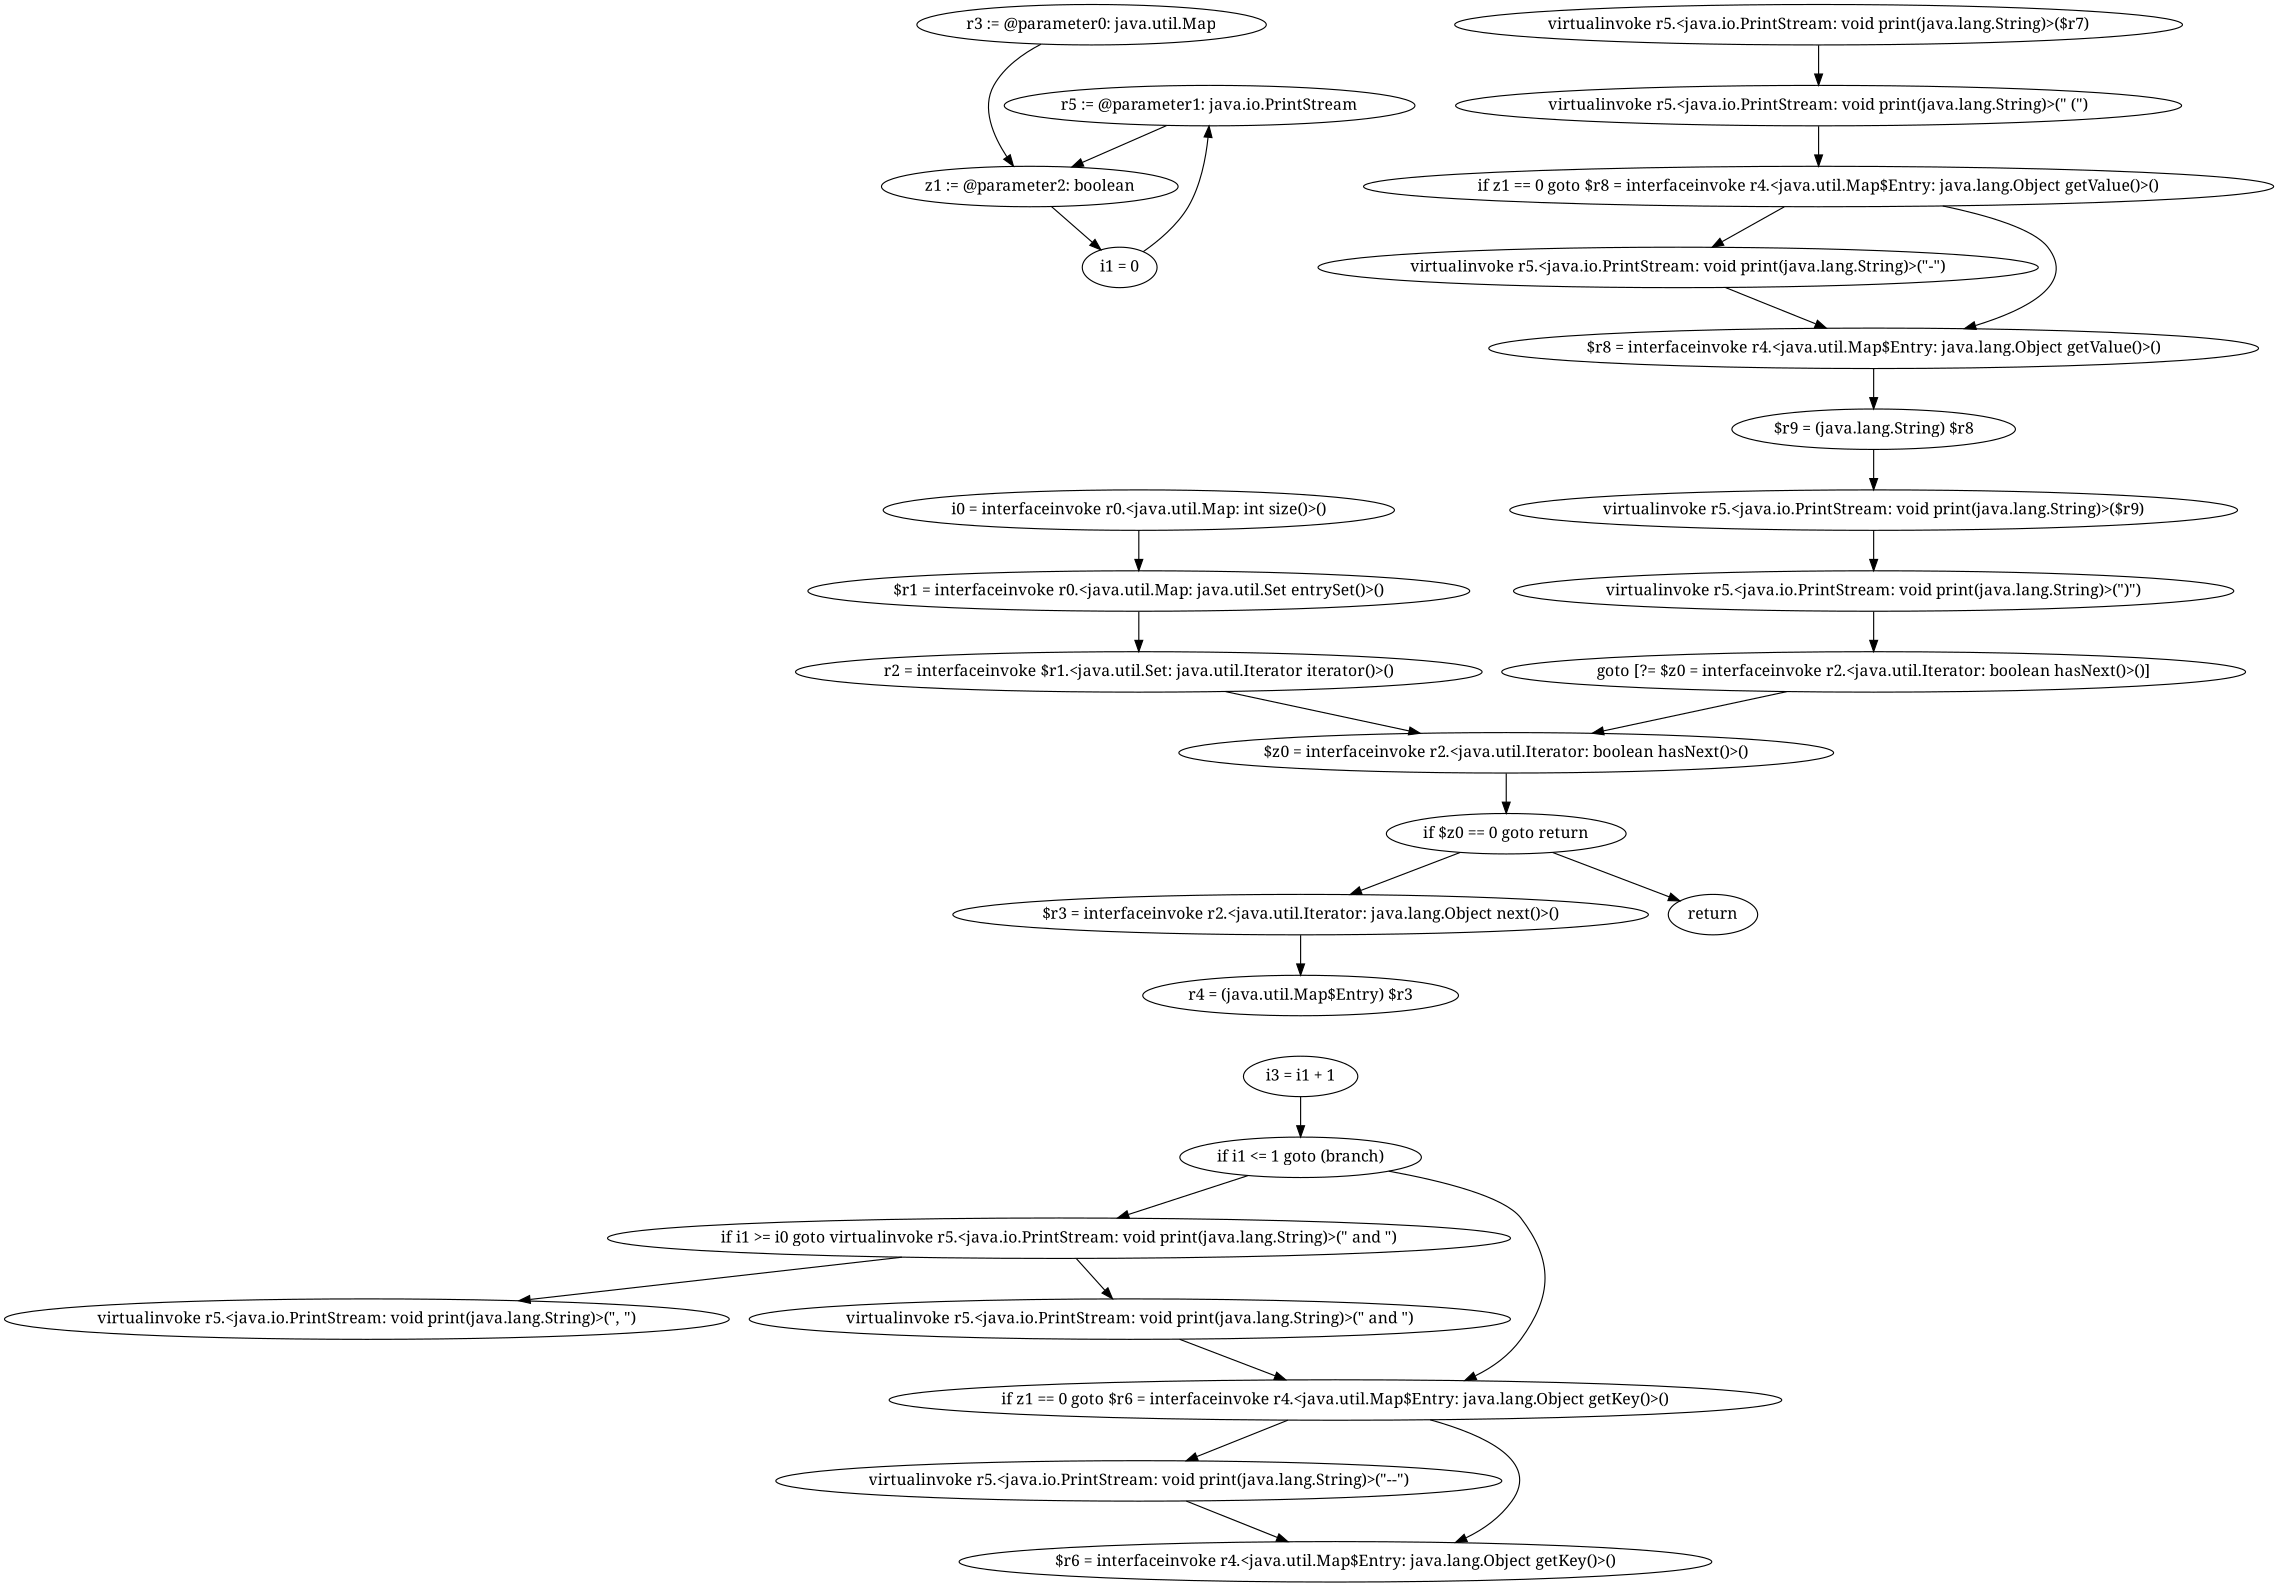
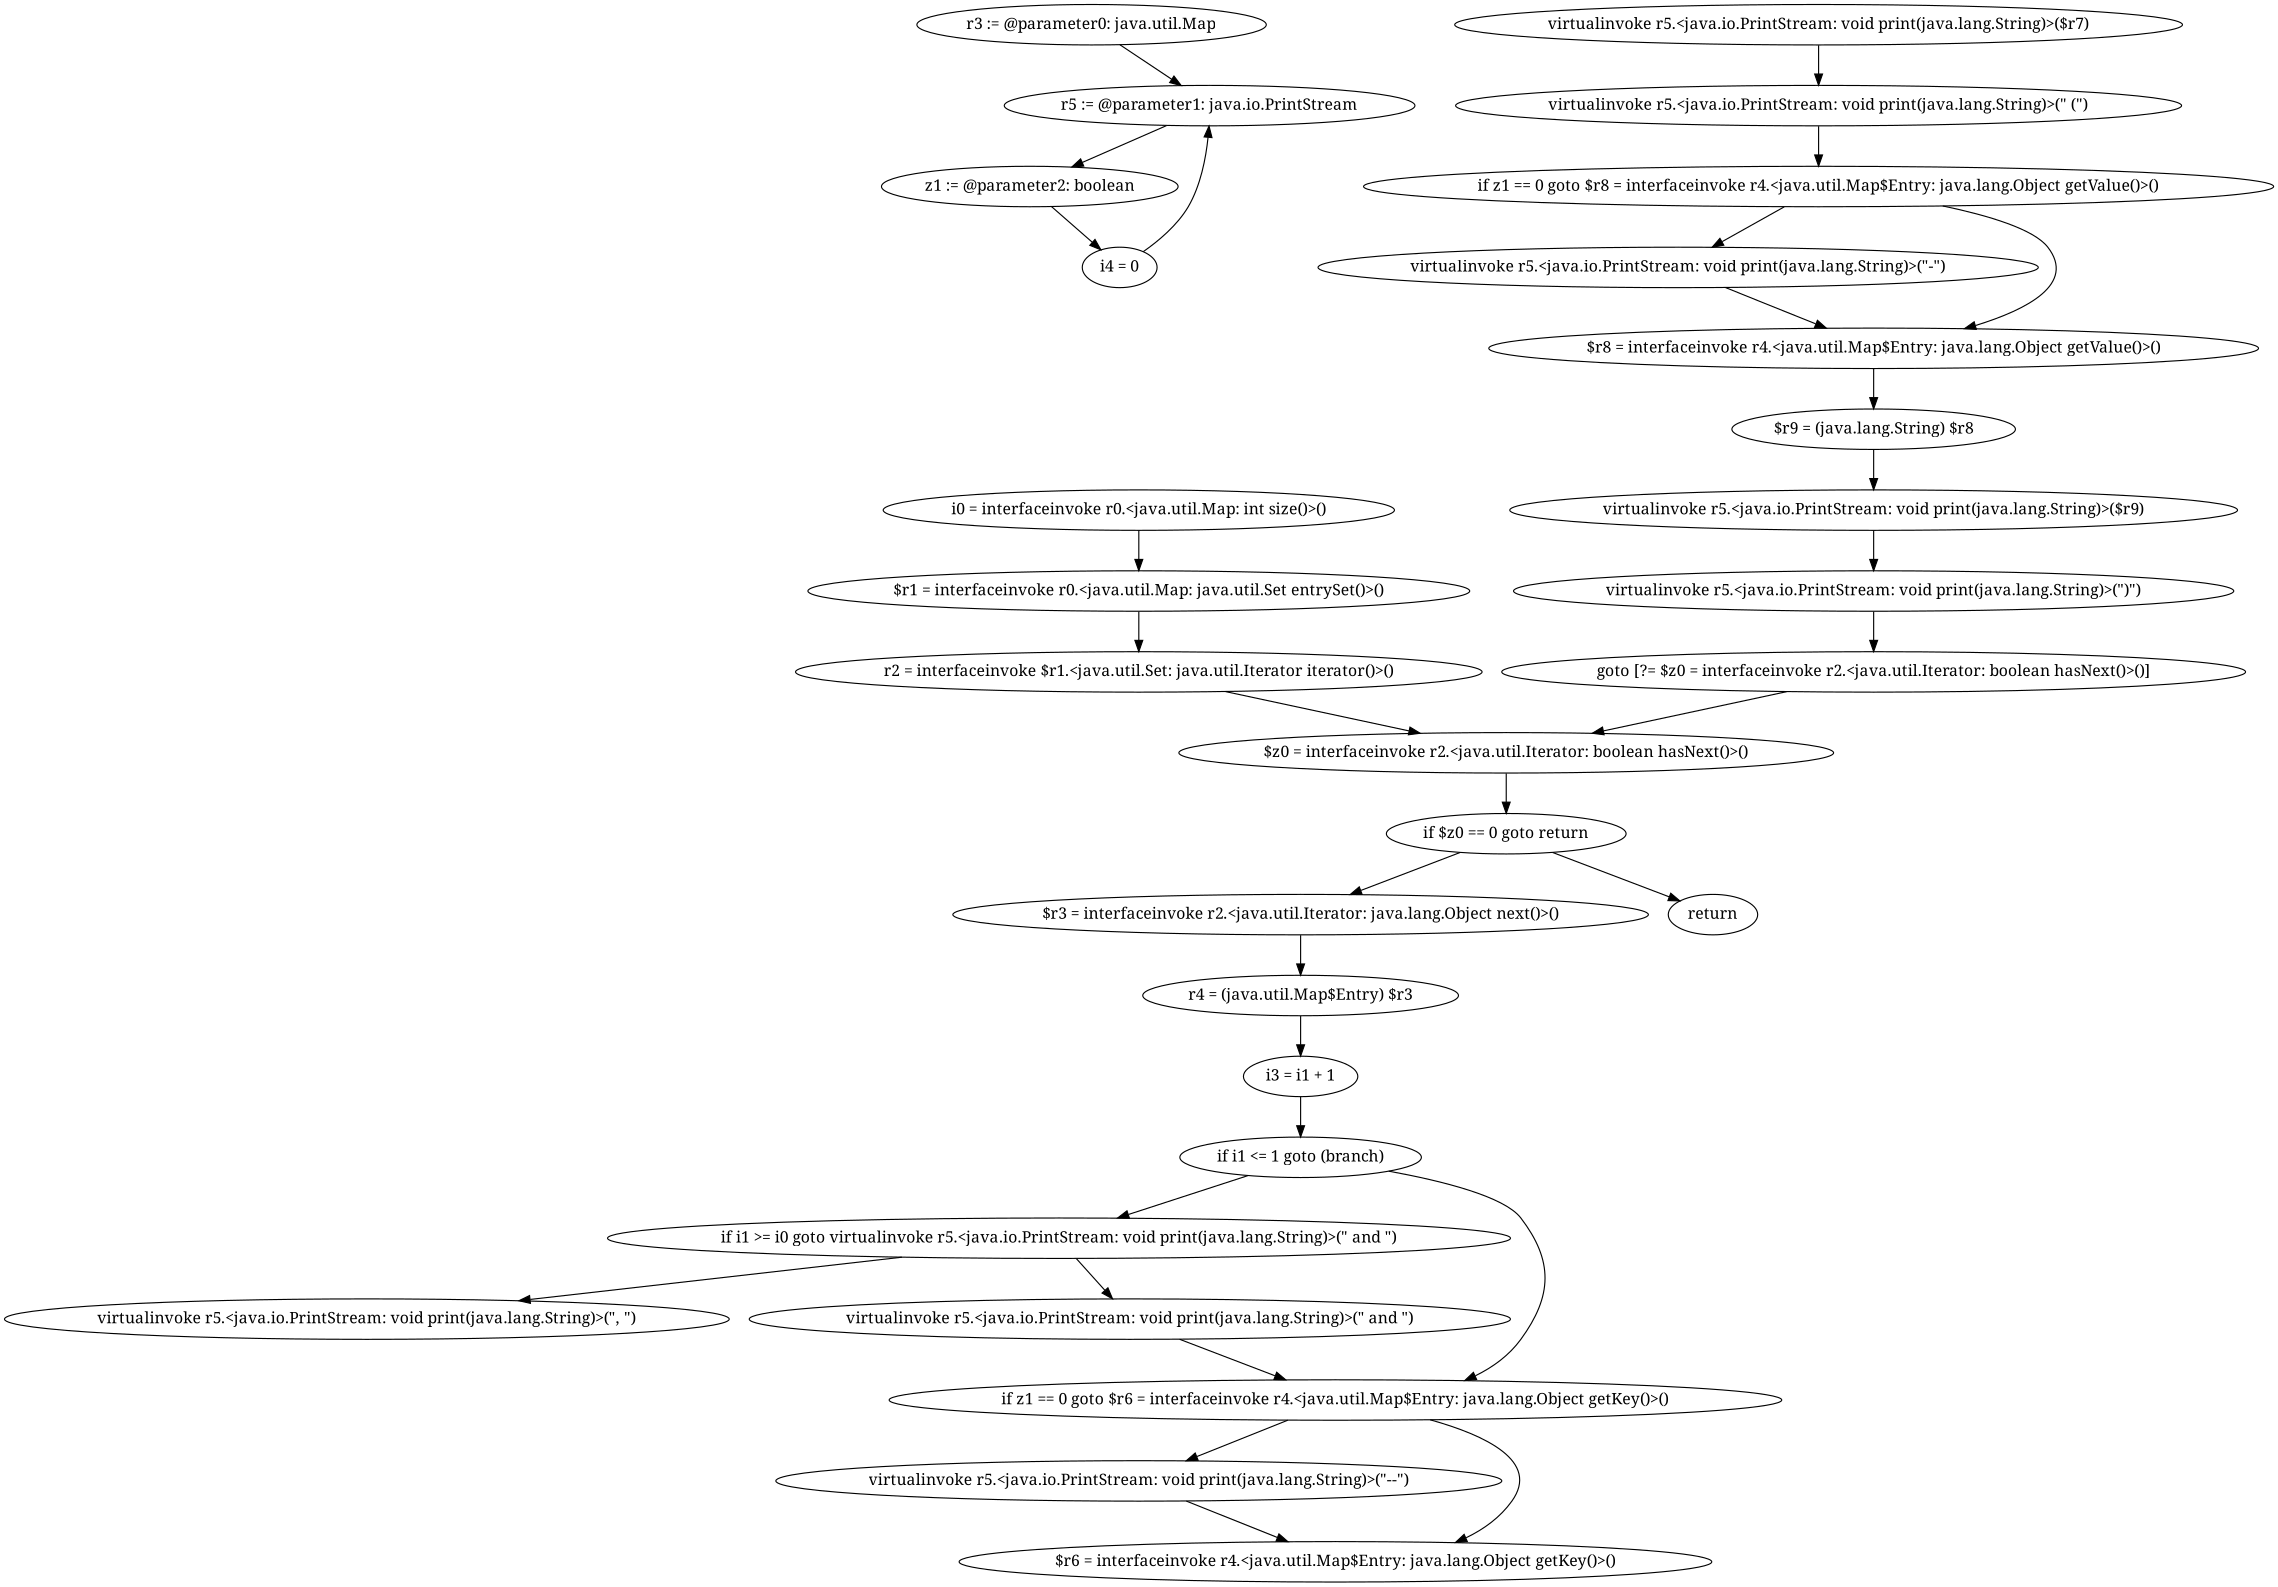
edge "r3 := @parameter0: java.util.Map" -> "z1 := @parameter2: boolean": now "r3 := @parameter0: java.util.Map" -> "r5 := @parameter1: java.io.PrintStream"
node "i1 = 0": label "i1 = 0" -> "i4 = 0"
edge "r4 = (java.util.Map$Entry) $r3" -> "i3 = i1 + 1": added
